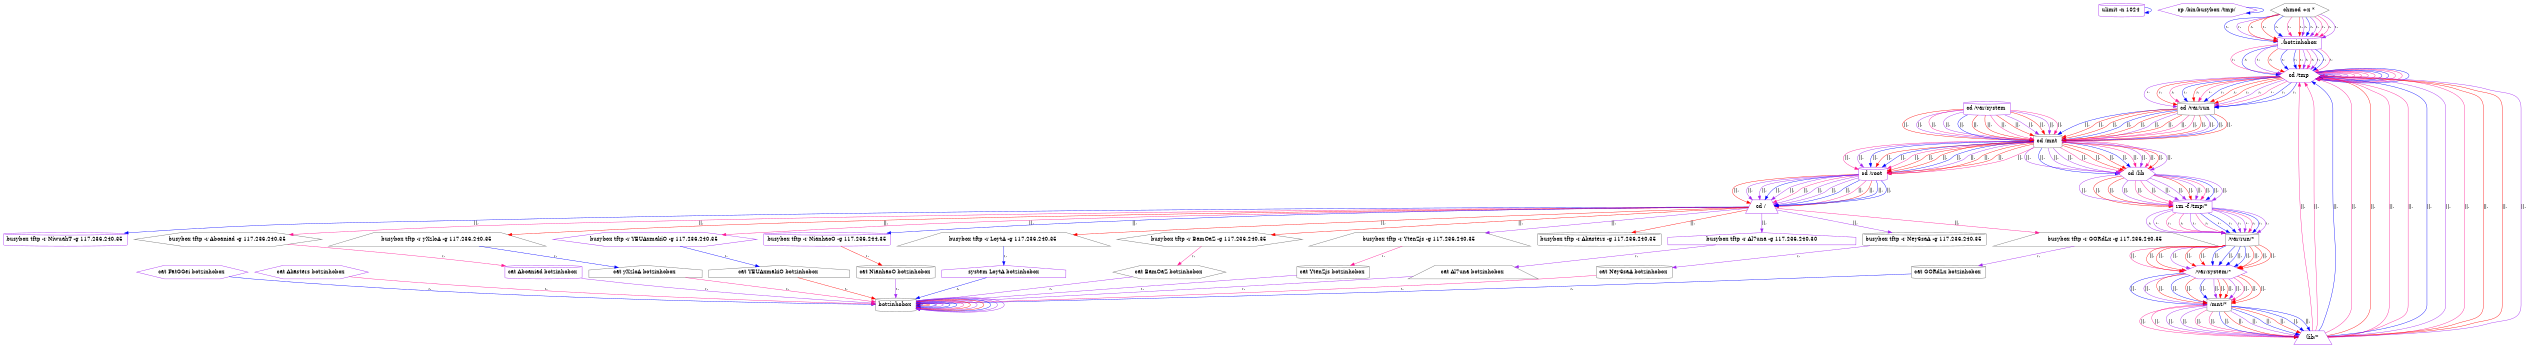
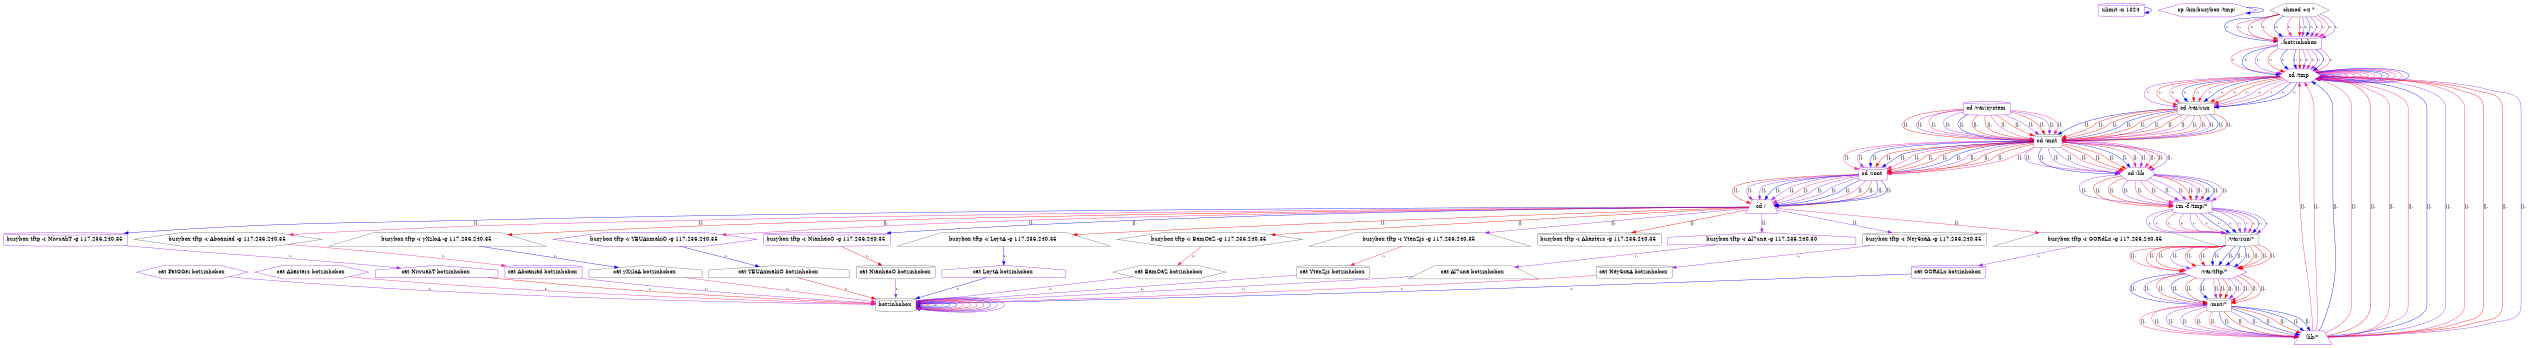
node "busybox tftp -r NianhaoO -g 117.236.244.35": label "busybox tftp -r NianhaoO -g 117.236.244.35" -> "busybox tftp -r NianhaoO -g 117.236.240.35"
node "cat NiwuahT botzinhobox": added
node "system LoytA botzinhobox": label "system LoytA botzinhobox" -> "cat LoytA botzinhobox"
node "cat GORdLx botzinhobox": color gray40 -> purple
node "/var/system/*": label "/var/system/*" -> "/var/tftp/*"
edge "cat FatGGei botzinhobox" -> "botzinhobox": color blue -> purple
